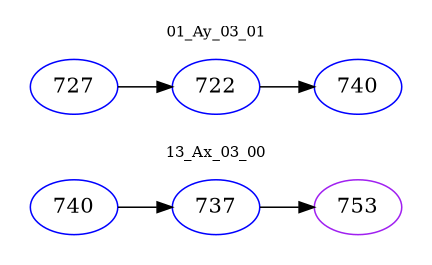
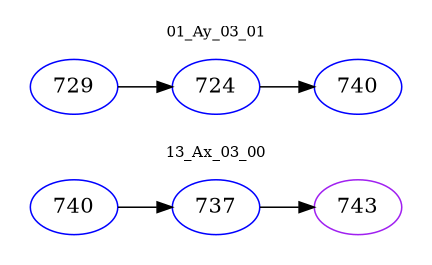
node "727": label "727" -> "729"
node "722": label "722" -> "724"
node "753": label "753" -> "743"
